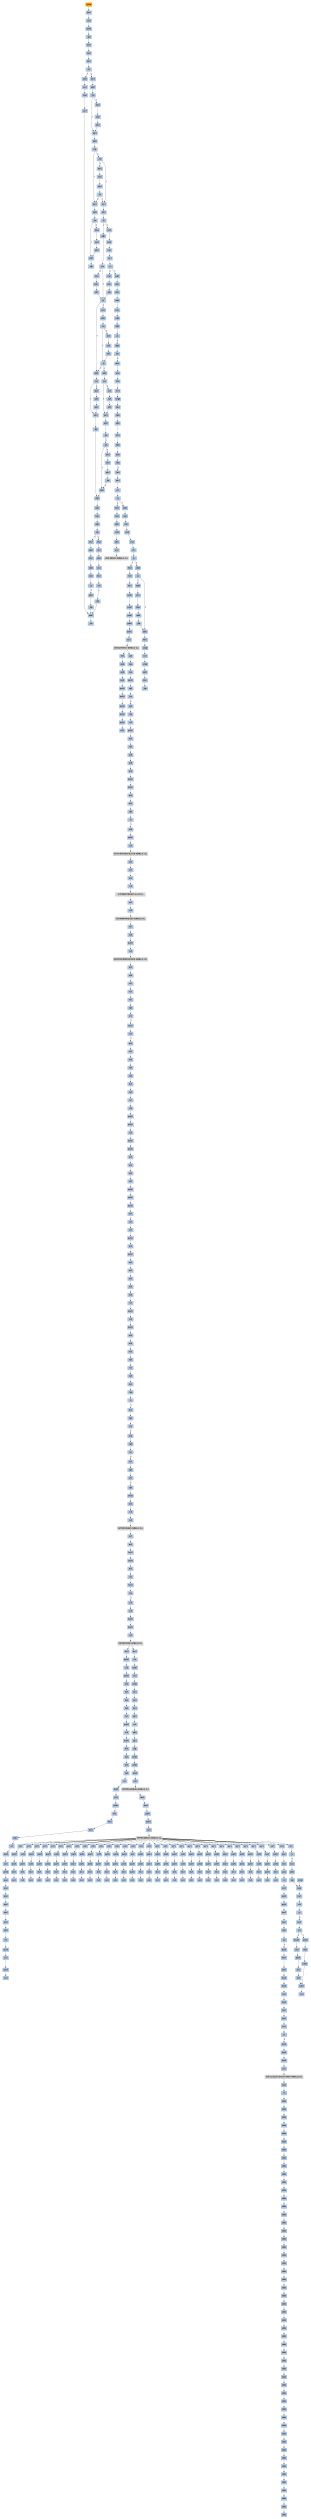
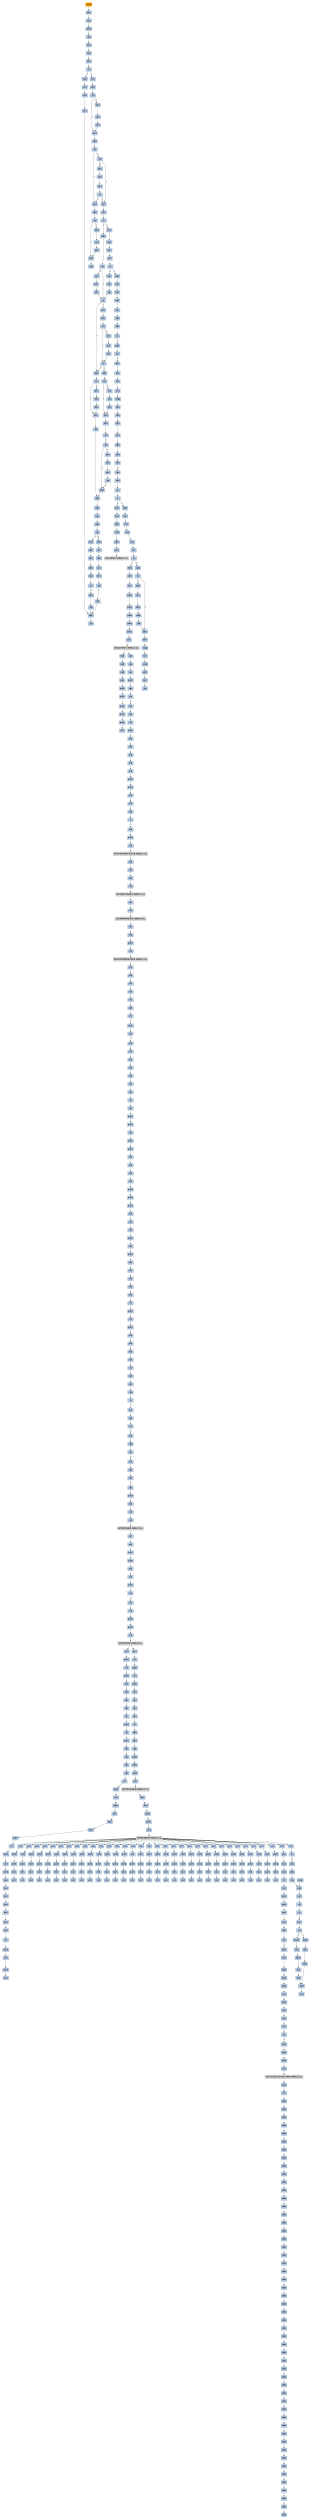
node "GETCURRENTTHREADID-DLL32-DLL": label "GETCURRENTTHREADID-DLL32-DLL" -> "GETCURRENTTHREADID-KERNEL32-DLL"
